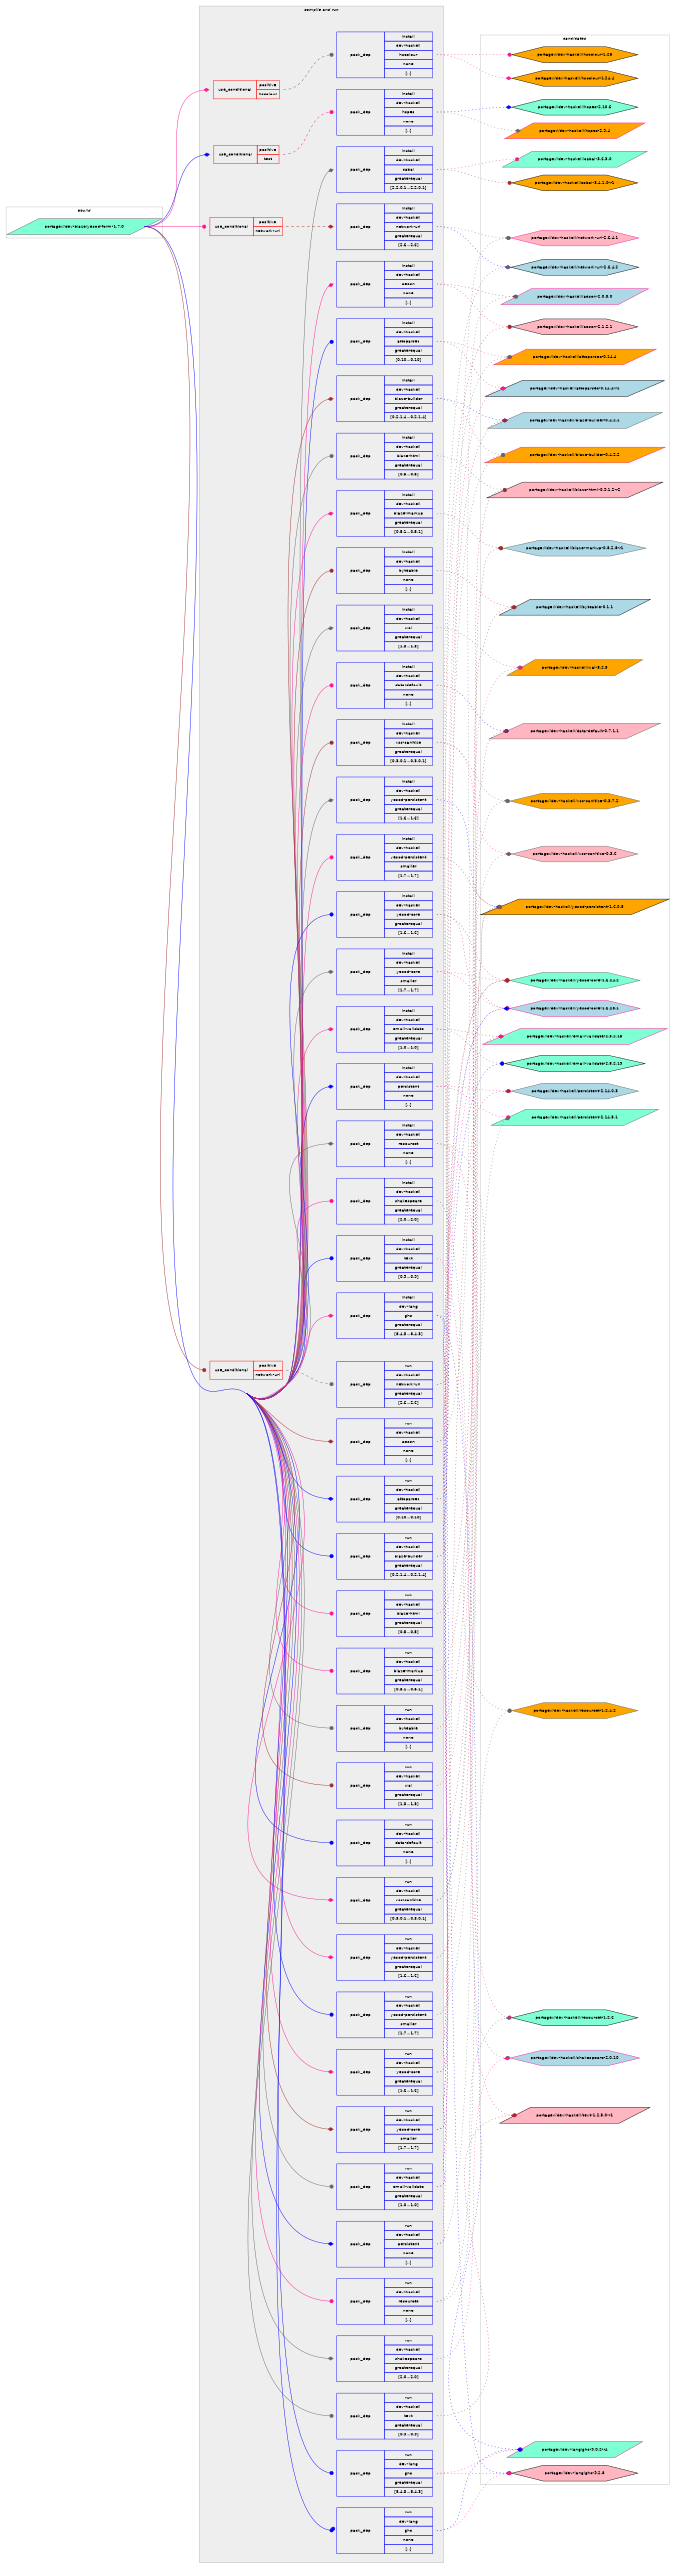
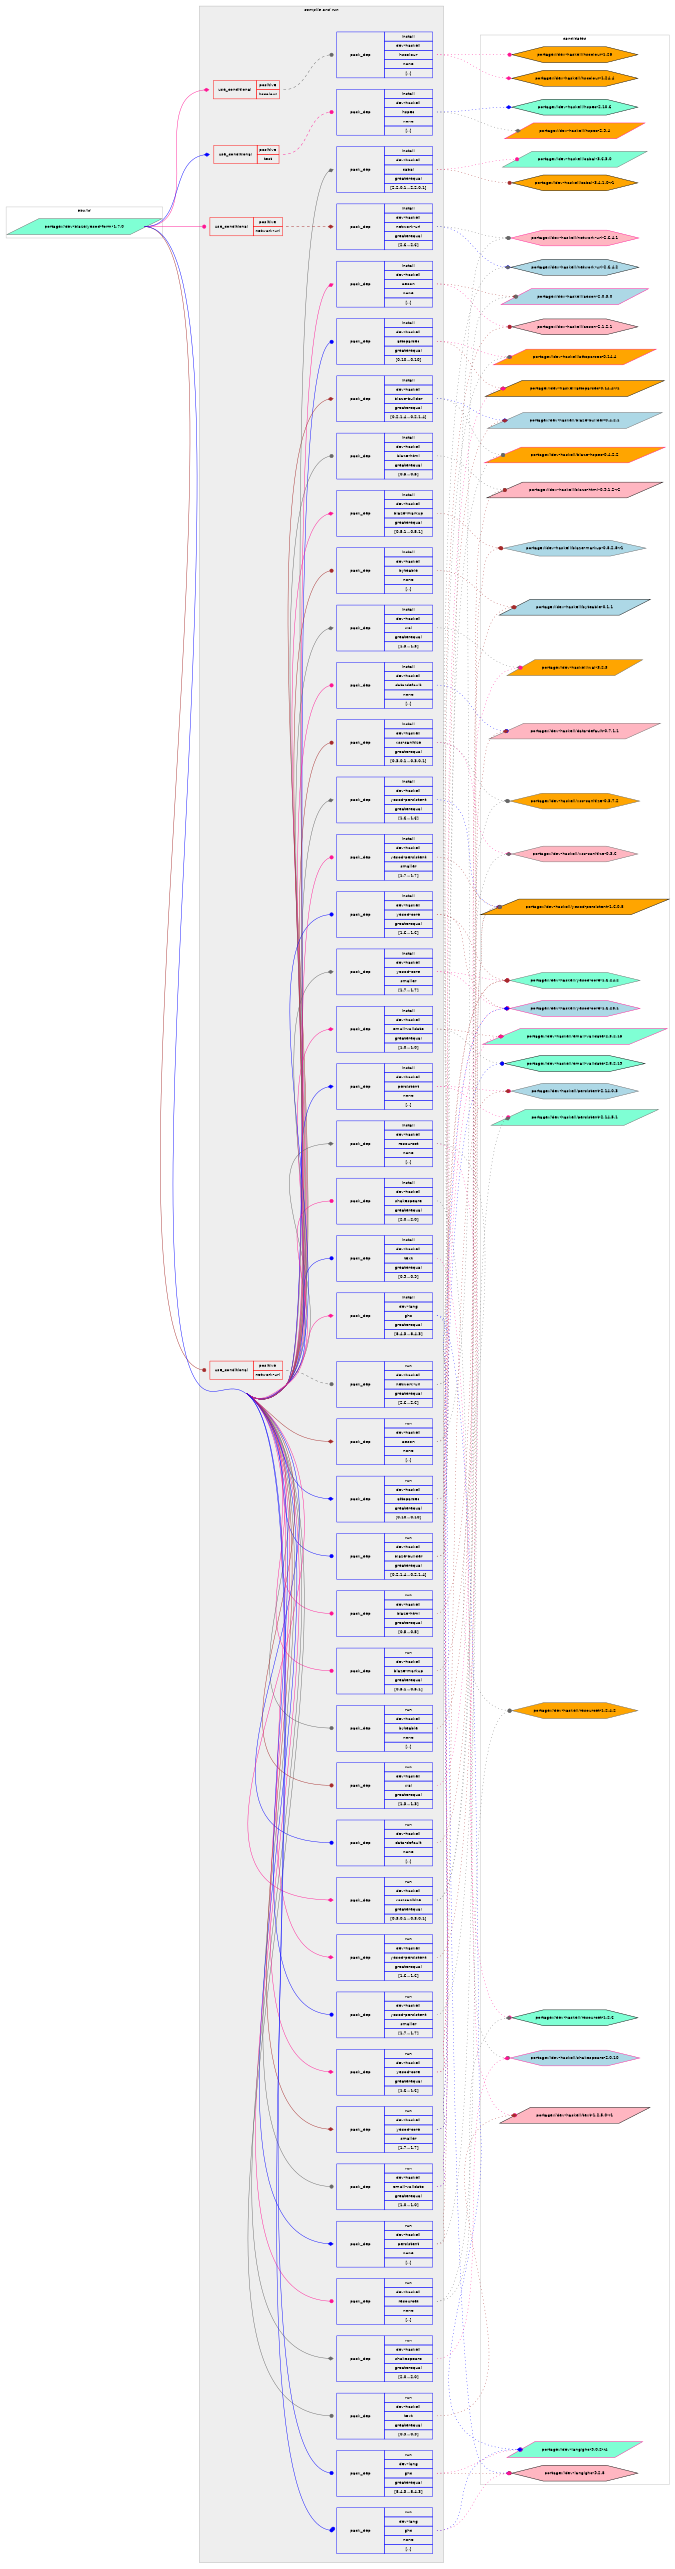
node "portage://dev-haskell/attoparsec-0.14.4-r1": fillcolor lightblue -> orange
node "portage://dev-haskell/blaze-builder-0.4.2.2": label "portage://dev-haskell/blaze-builder-0.4.2.2" -> "portage://dev-haskell/blaze-hspec-0.4.2.2"
